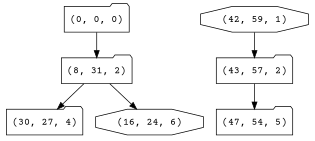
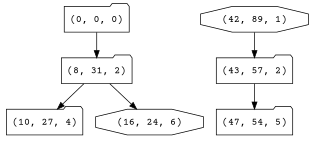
node "(42, 59, 1)": label "(42, 59, 1)" -> "(42, 89, 1)"
node "(30, 27, 4)": label "(30, 27, 4)" -> "(10, 27, 4)"
